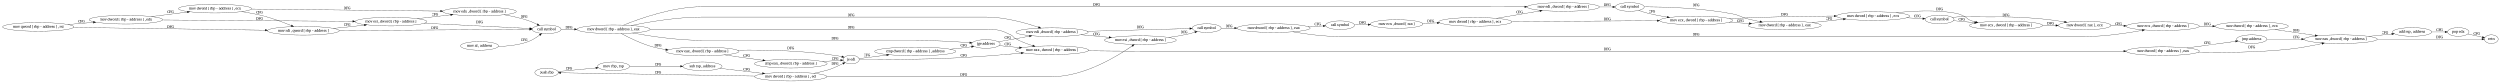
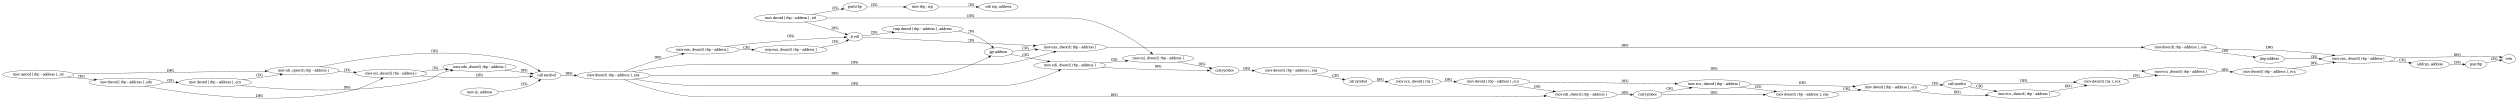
node "pop edx": label "pop edx" -> "pop rbp"
edge "sub rsp , address" -> "mov dword [ rbp - address ] , edi": removed, label "CFG"
